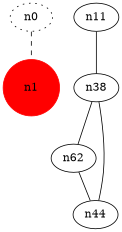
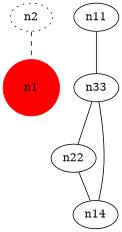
node "n0": label "n0" -> "n2"
node "n38": label "n38" -> "n33"
node "n62": label "n62" -> "n22"
node "n44": label "n44" -> "n14"
